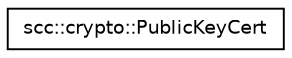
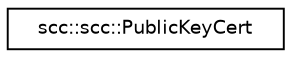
node "scc::crypto::PublicKeyCert": label "scc::crypto::PublicKeyCert" -> "scc::scc::PublicKeyCert"
